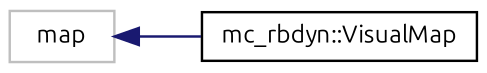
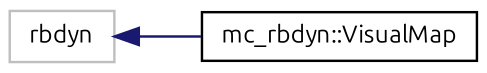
node "map": label "map" -> "rbdyn"
